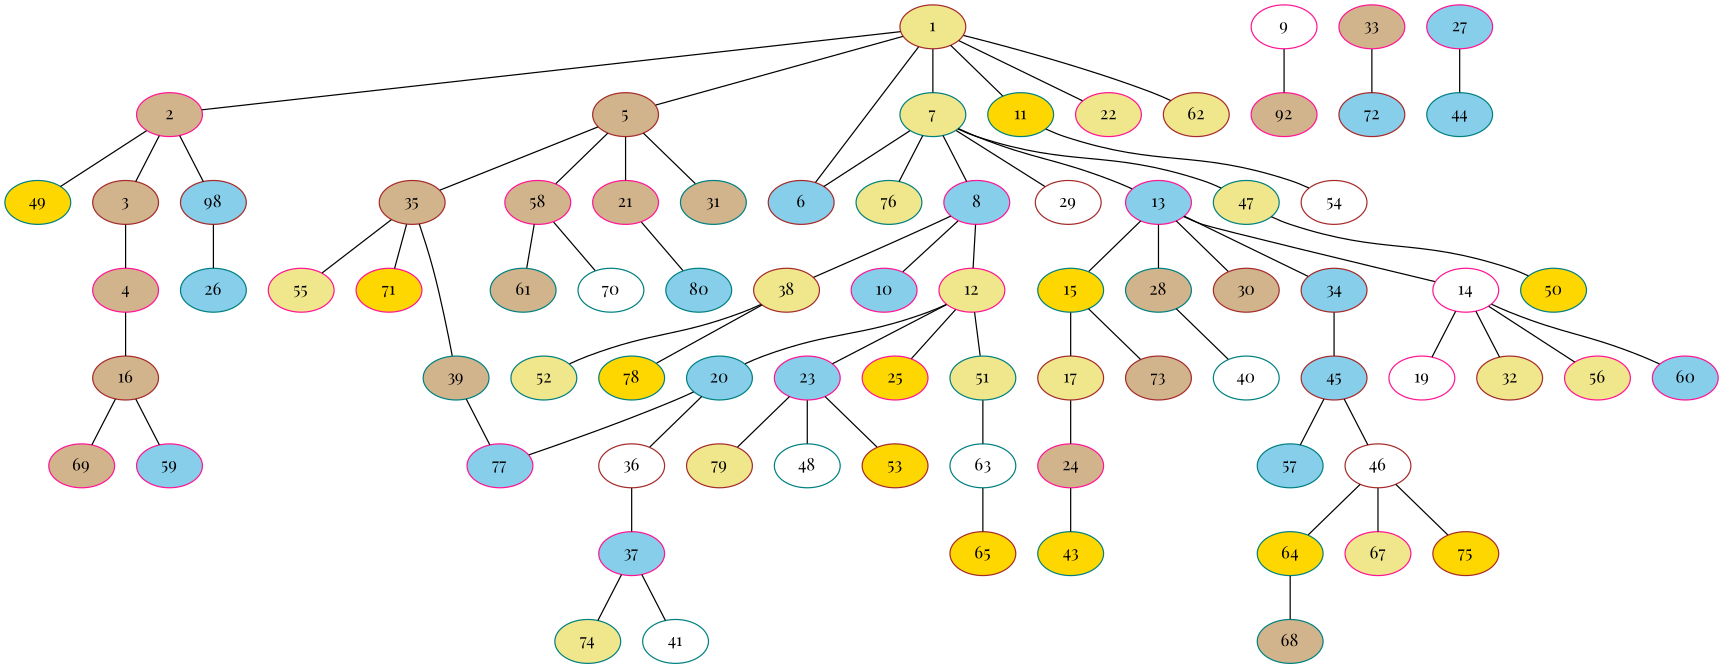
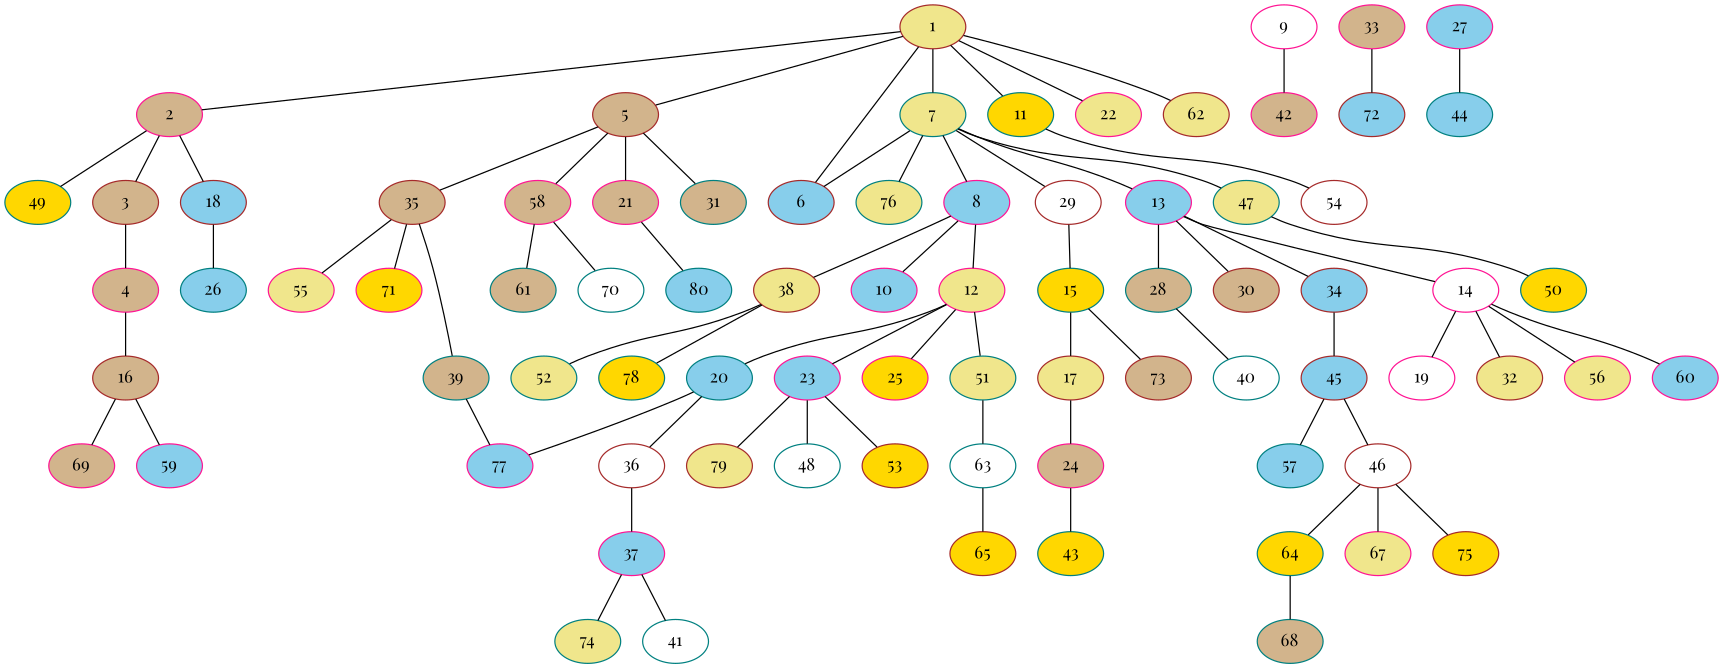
node "92": label "92" -> "42"
node "98": label "98" -> "18"
edge "13" -- "15": now "29" -- "15"
